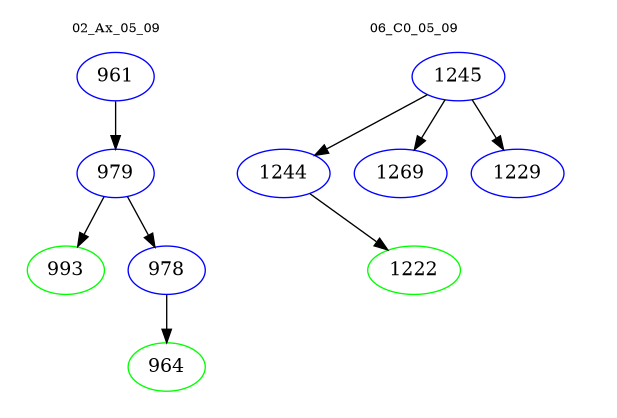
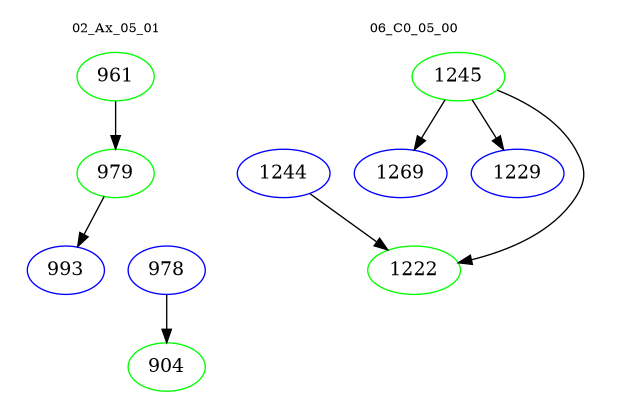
cluster "02_Ax_05_09": label "02_Ax_05_09" -> "02_Ax_05_01"
cluster "06_C0_05_09": label "06_C0_05_09" -> "06_C0_05_00"
node "961": color blue -> green
node "1245": color blue -> green
edge "1245" -> "1244": now "1245" -> "1222"
node "979": color blue -> green
edge "979" -> "978": removed
node "993": color green -> blue
node "964": label "964" -> "904"
